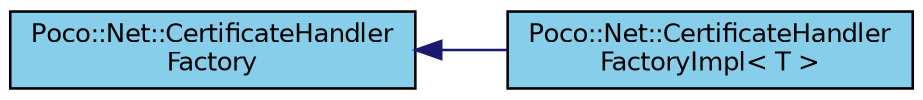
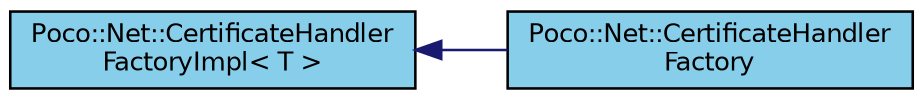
edge "Poco::Net::CertificateHandler FactoryImpl< T >" -> "Poco::Net::CertificateHandler Factory": reversed
